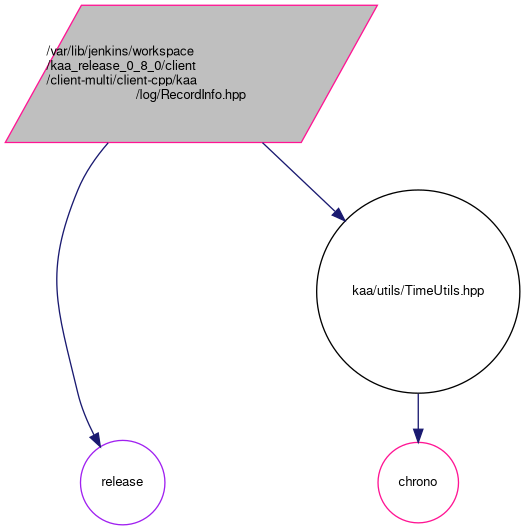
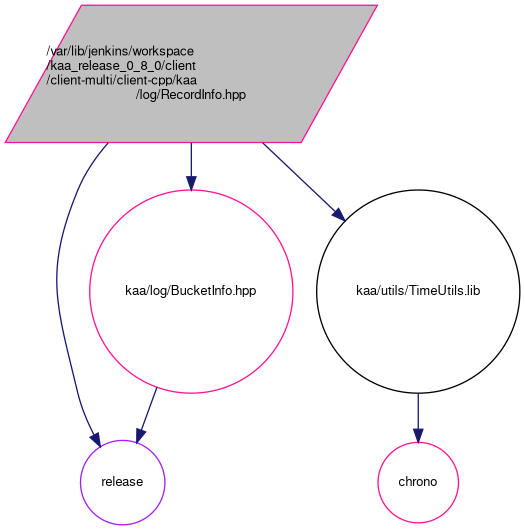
node "kaa/log/BucketInfo.hpp": added
node "kaa/utils/TimeUtils.hpp": label "kaa/utils/TimeUtils.hpp" -> "kaa/utils/TimeUtils.lib"
